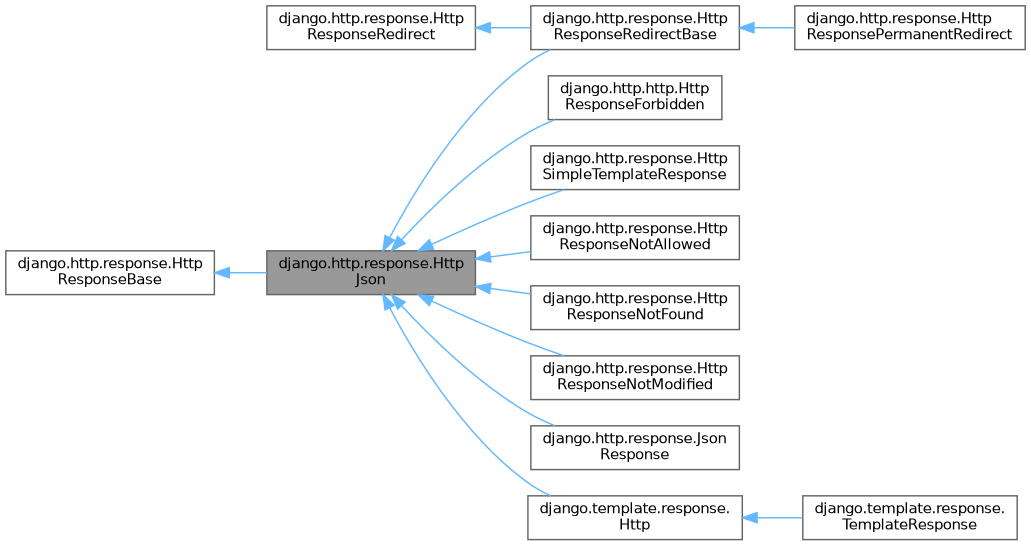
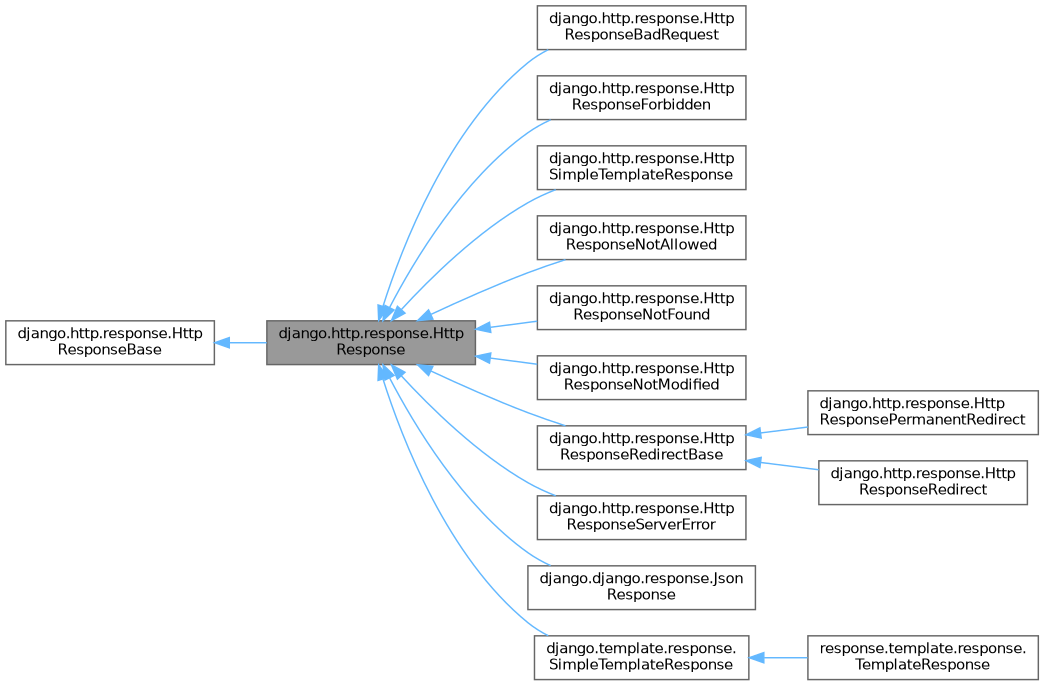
edge "django.http.response.Http ResponseRedirectBase" -> "django.http.response.Http ResponseRedirect": reversed
node "django.http.response.Http ResponseBadRequest": added
node "django.http.http.Http ResponseForbidden": label "django.http.http.Http ResponseForbidden" -> "django.http.response.Http ResponseForbidden"
node "django.http.response.Http Json": label "django.http.response.Http Json" -> "django.http.response.Http Response"
node "django.http.response.Json Response": label "django.http.response.Json Response" -> "django.django.response.Json Response"
node "django.template.response. Http": label "django.template.response. Http" -> "django.template.response. SimpleTemplateResponse"
node "django.http.response.Http ResponseServerError": added
node "django.template.response. TemplateResponse": label "django.template.response. TemplateResponse" -> "response.template.response. TemplateResponse"
